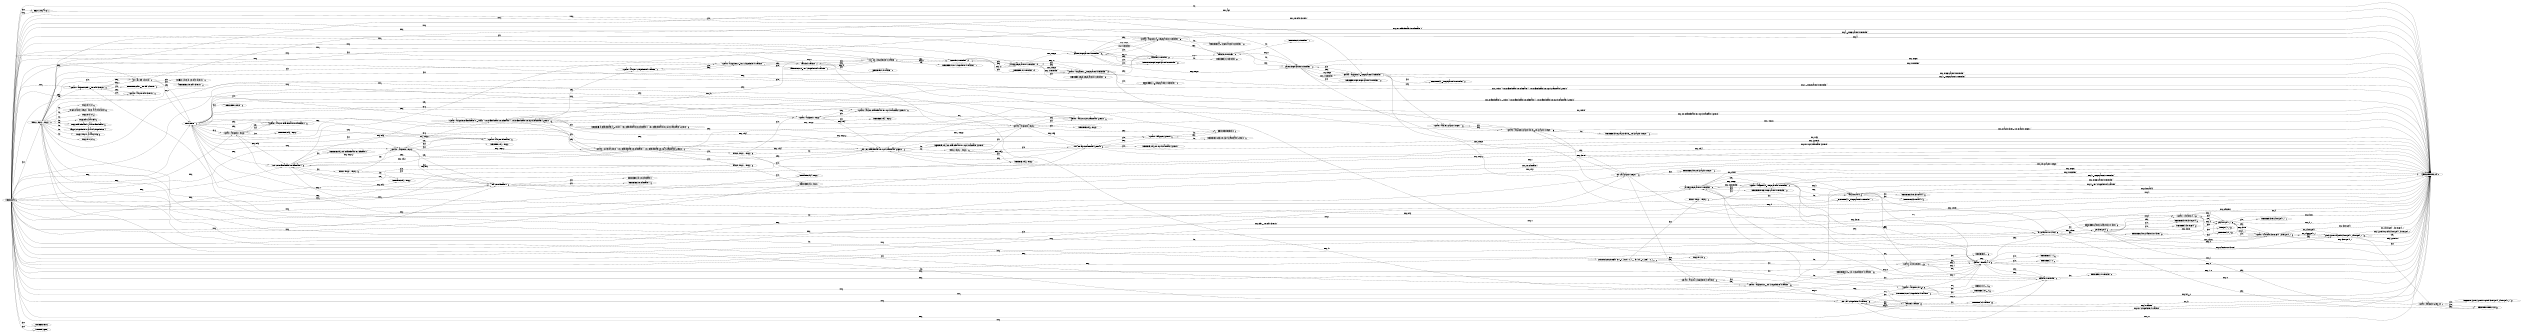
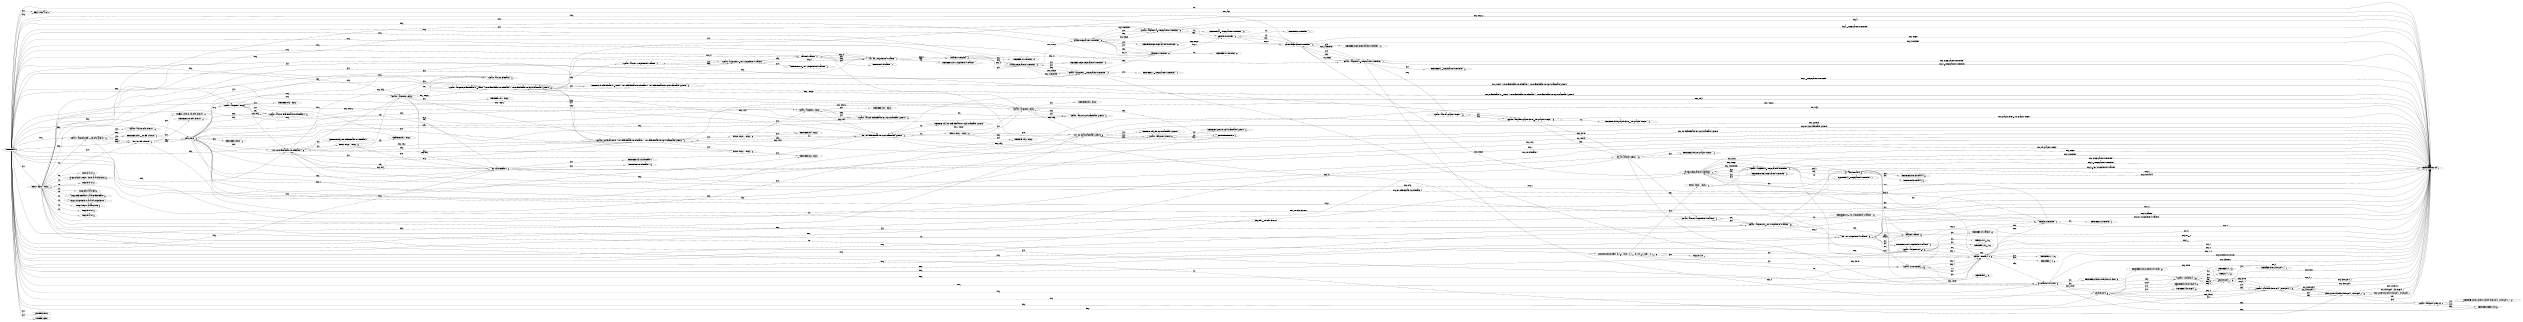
node "(LOCAL,int a: int)": added
edge "(<operator>.postIncrement,i++)" -> "(METHOD_RETURN,void)": added, label "DDG: i++"
